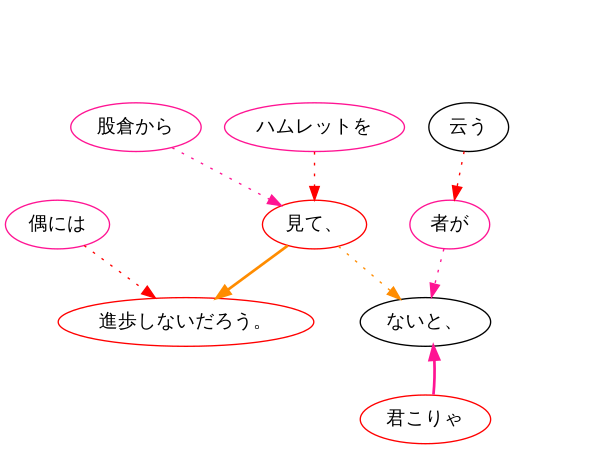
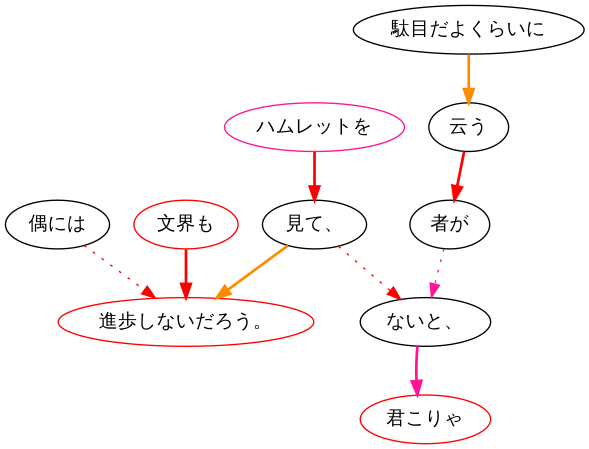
node "駄目だよくらいに": added
node "股倉から": removed
edge "ハムレットを" -> "見て、": style dotted -> bold
edge "云う" -> "者が": style dotted -> bold
node "偶には": color deeppink -> black
node "文界も": added
node "見て、": color red -> black
node "者が": color deeppink -> black
edge "見て、" -> "ないと、": color darkorange -> red
edge "君こりゃ" -> "ないと、": reversed
